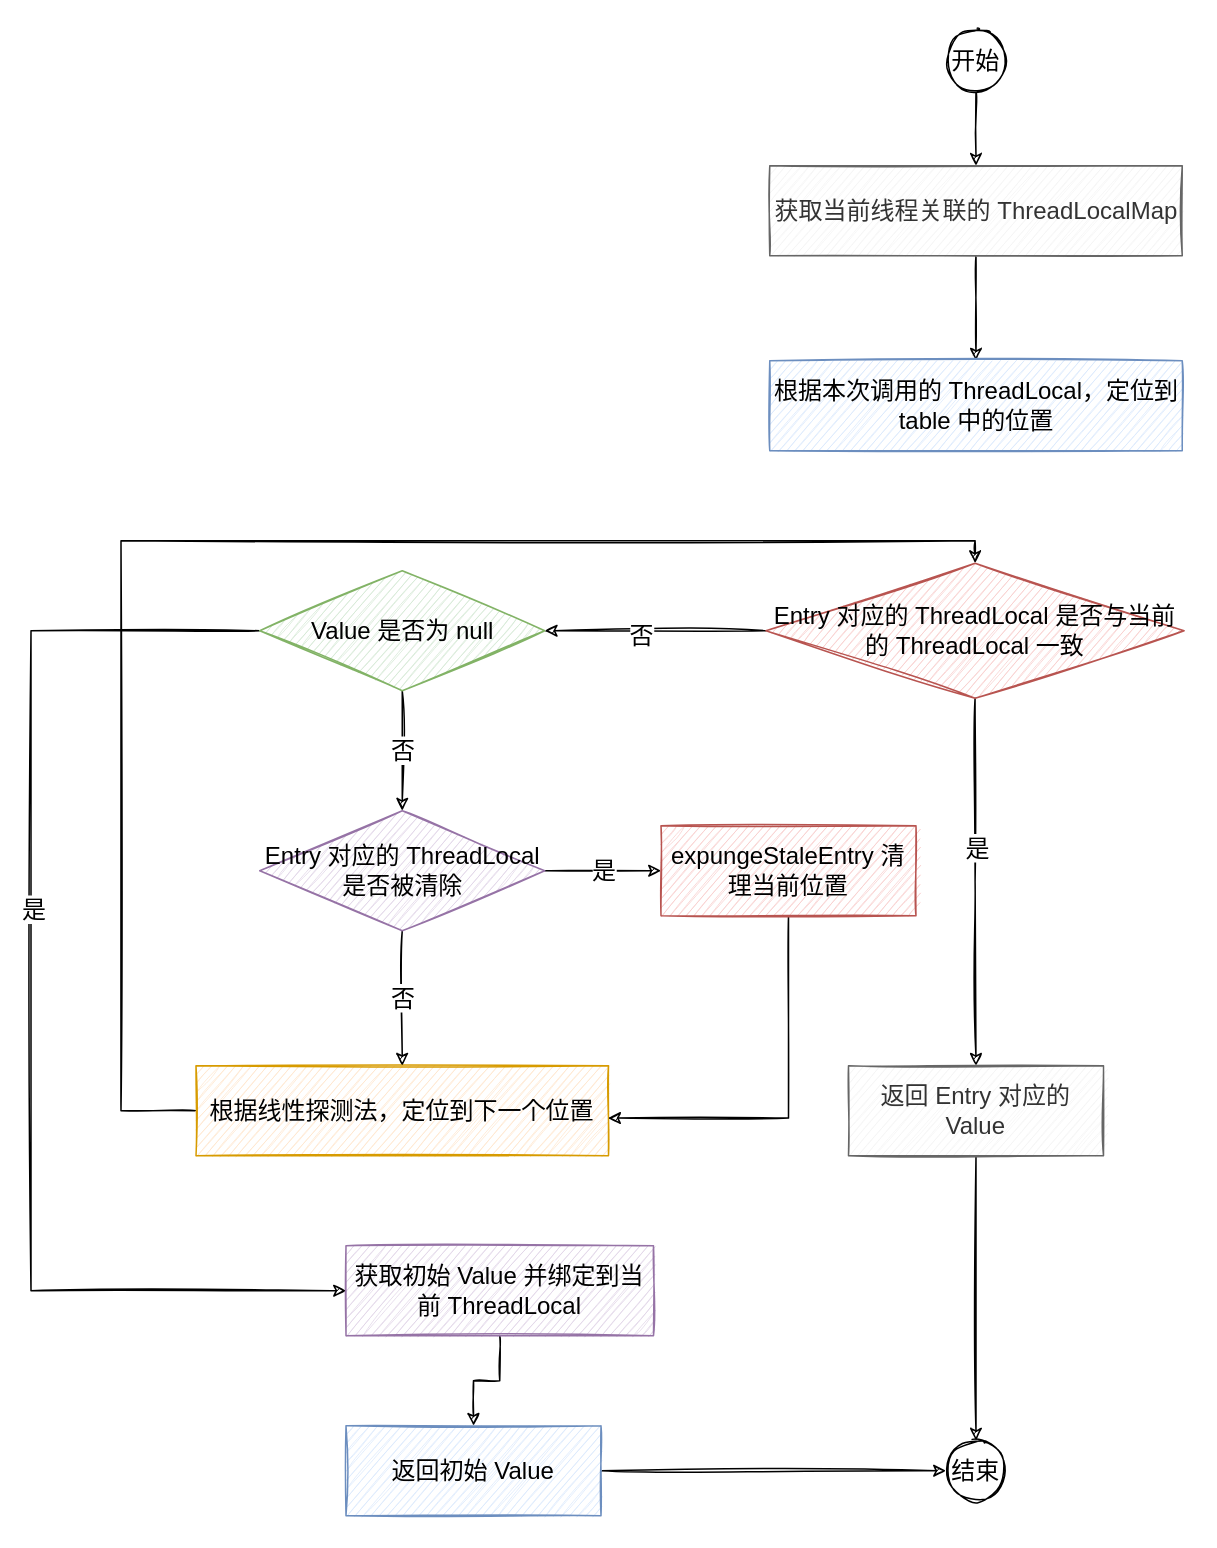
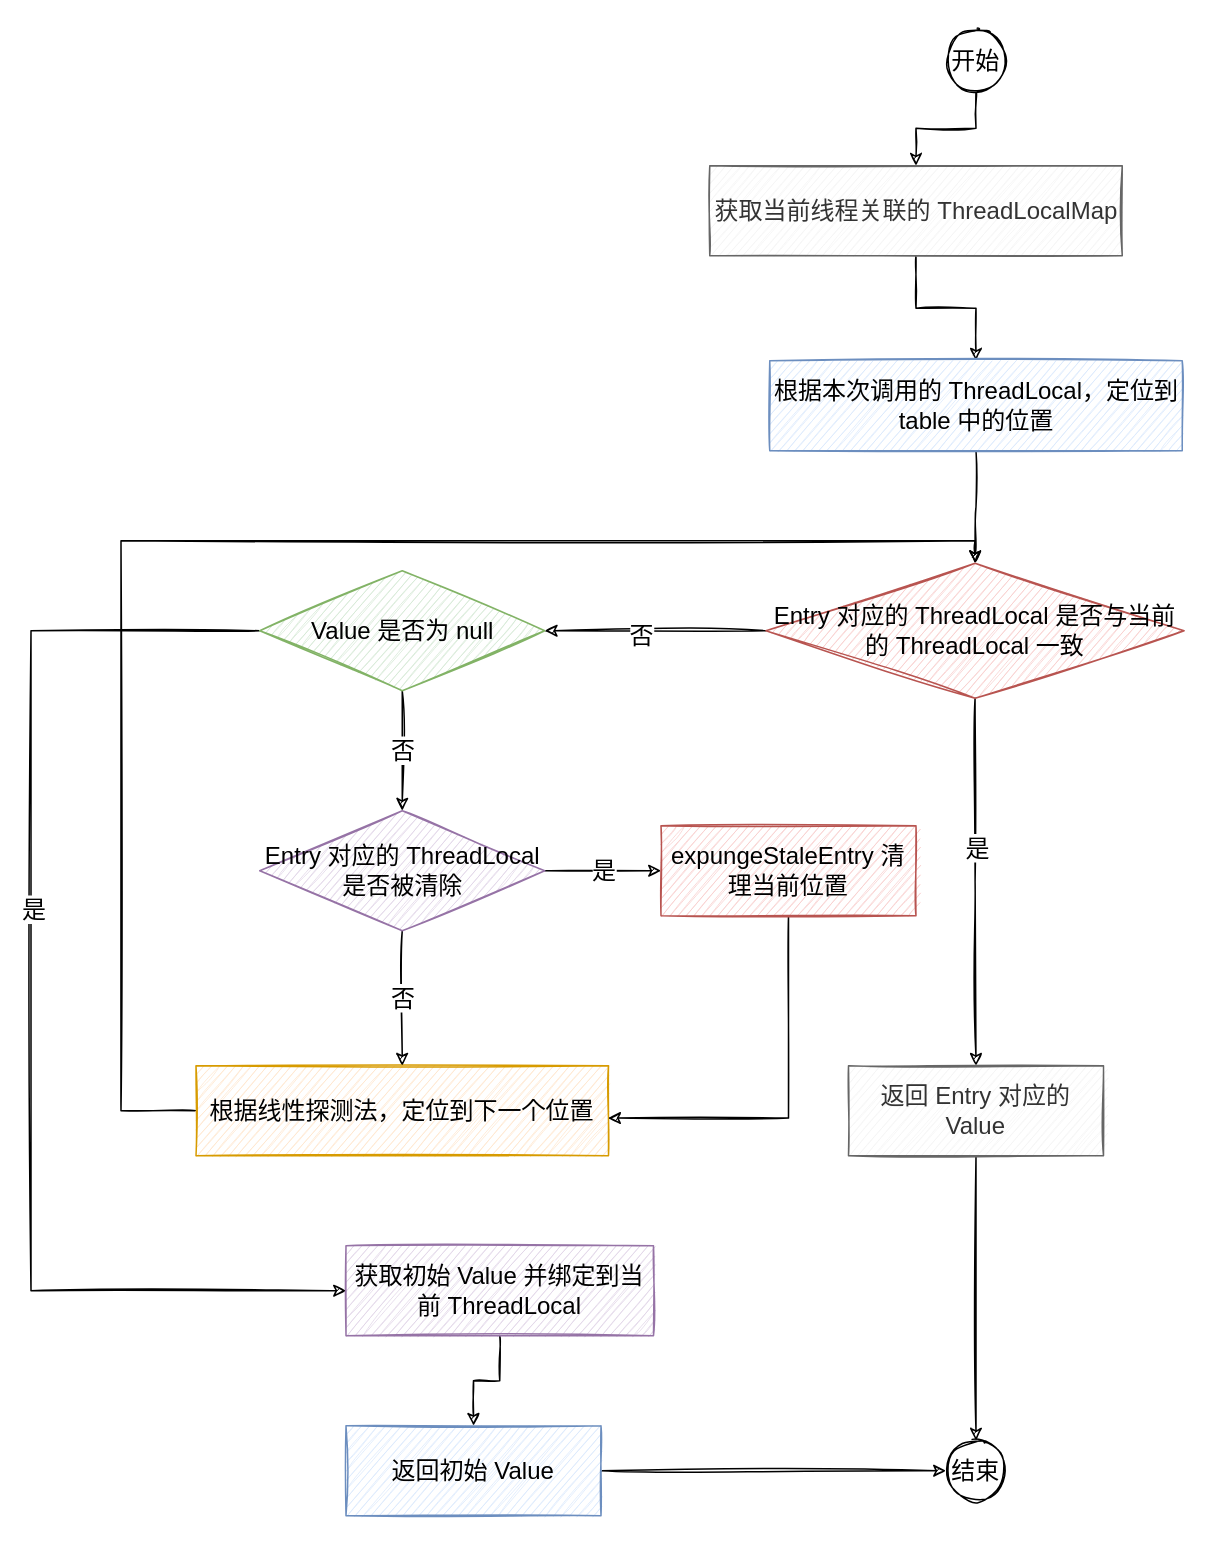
node "获取当前线程关联的 ThreadLocalMap": moved (976, 211) -> (916, 211)
edge "根据本次调用的 ThreadLocal，定位到 table 中的位置" -> "Entry 对应的 ThreadLocal 是否与当前的 ThreadLocal 一致": added
